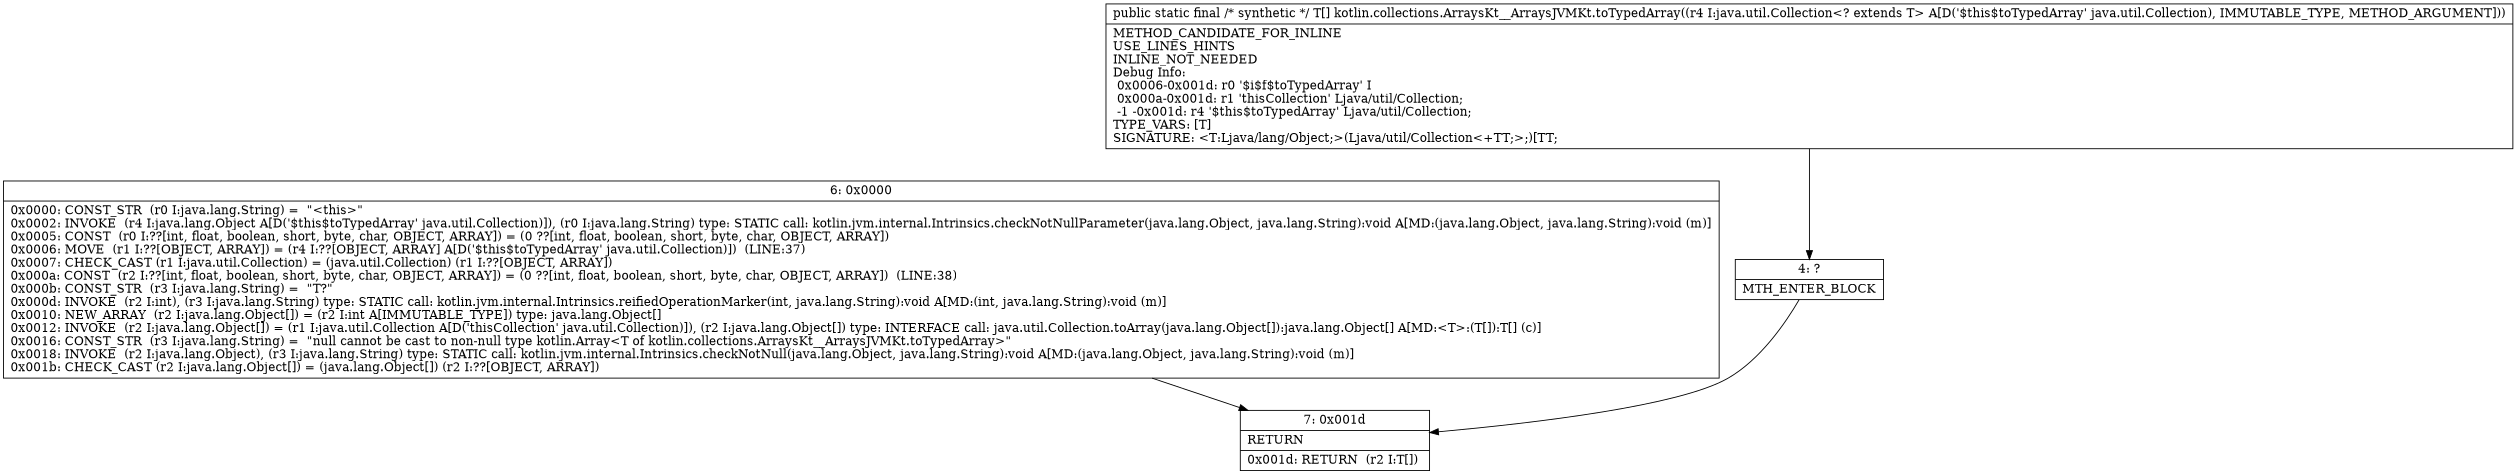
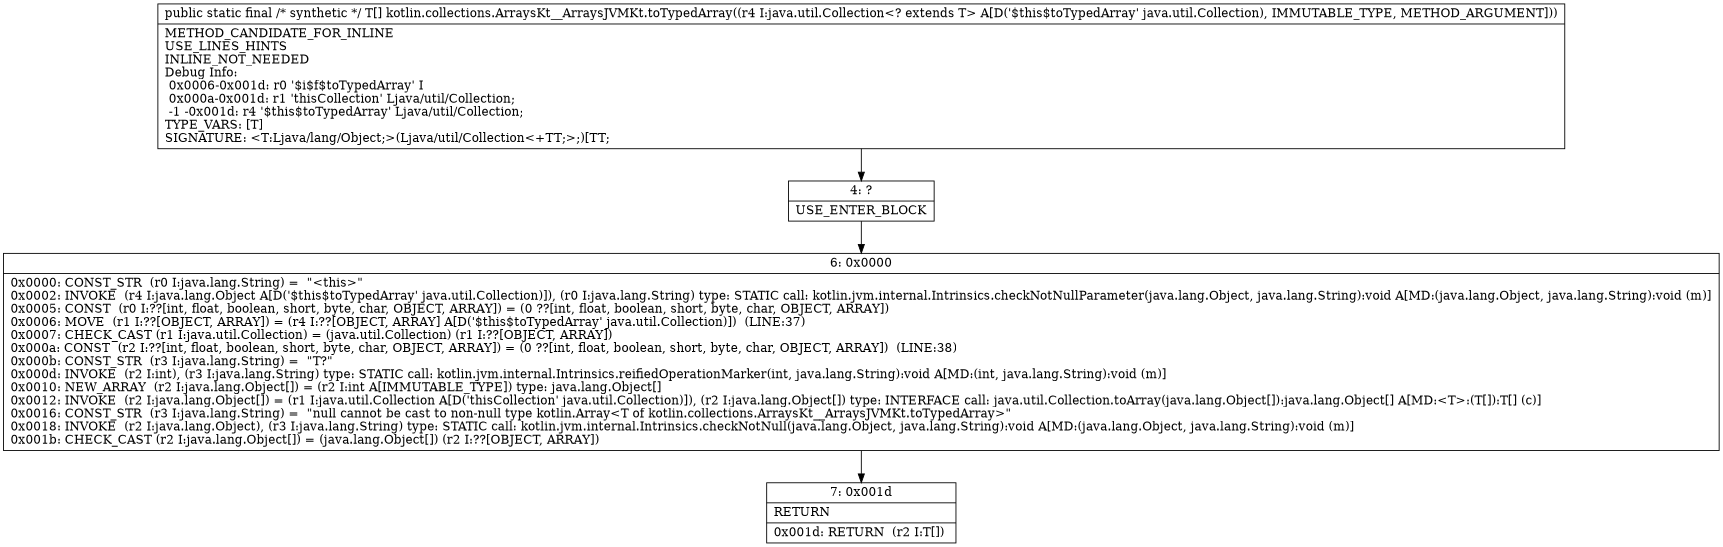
node "4: ?": text "MTH_ENTER_BLOCK" -> "USE_ENTER_BLOCK"
edge "4: ?" -> "7: 0x001d": now "4: ?" -> "6: 0x0000"
